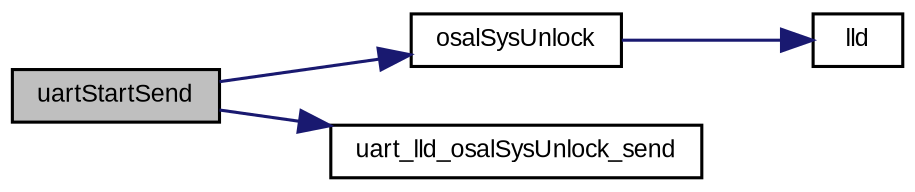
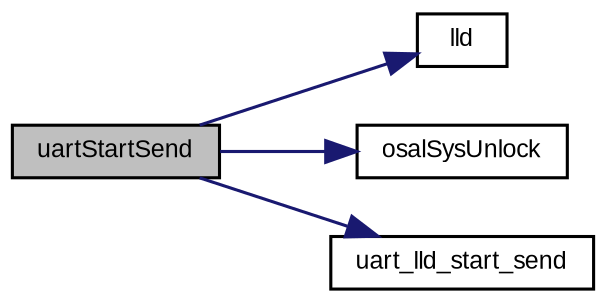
edge "osalSysUnlock" -> "lld": now "uartStartSend" -> "lld"
node "uart_lld_osalSysUnlock_send": label "uart_lld_osalSysUnlock_send" -> "uart_lld_start_send"
